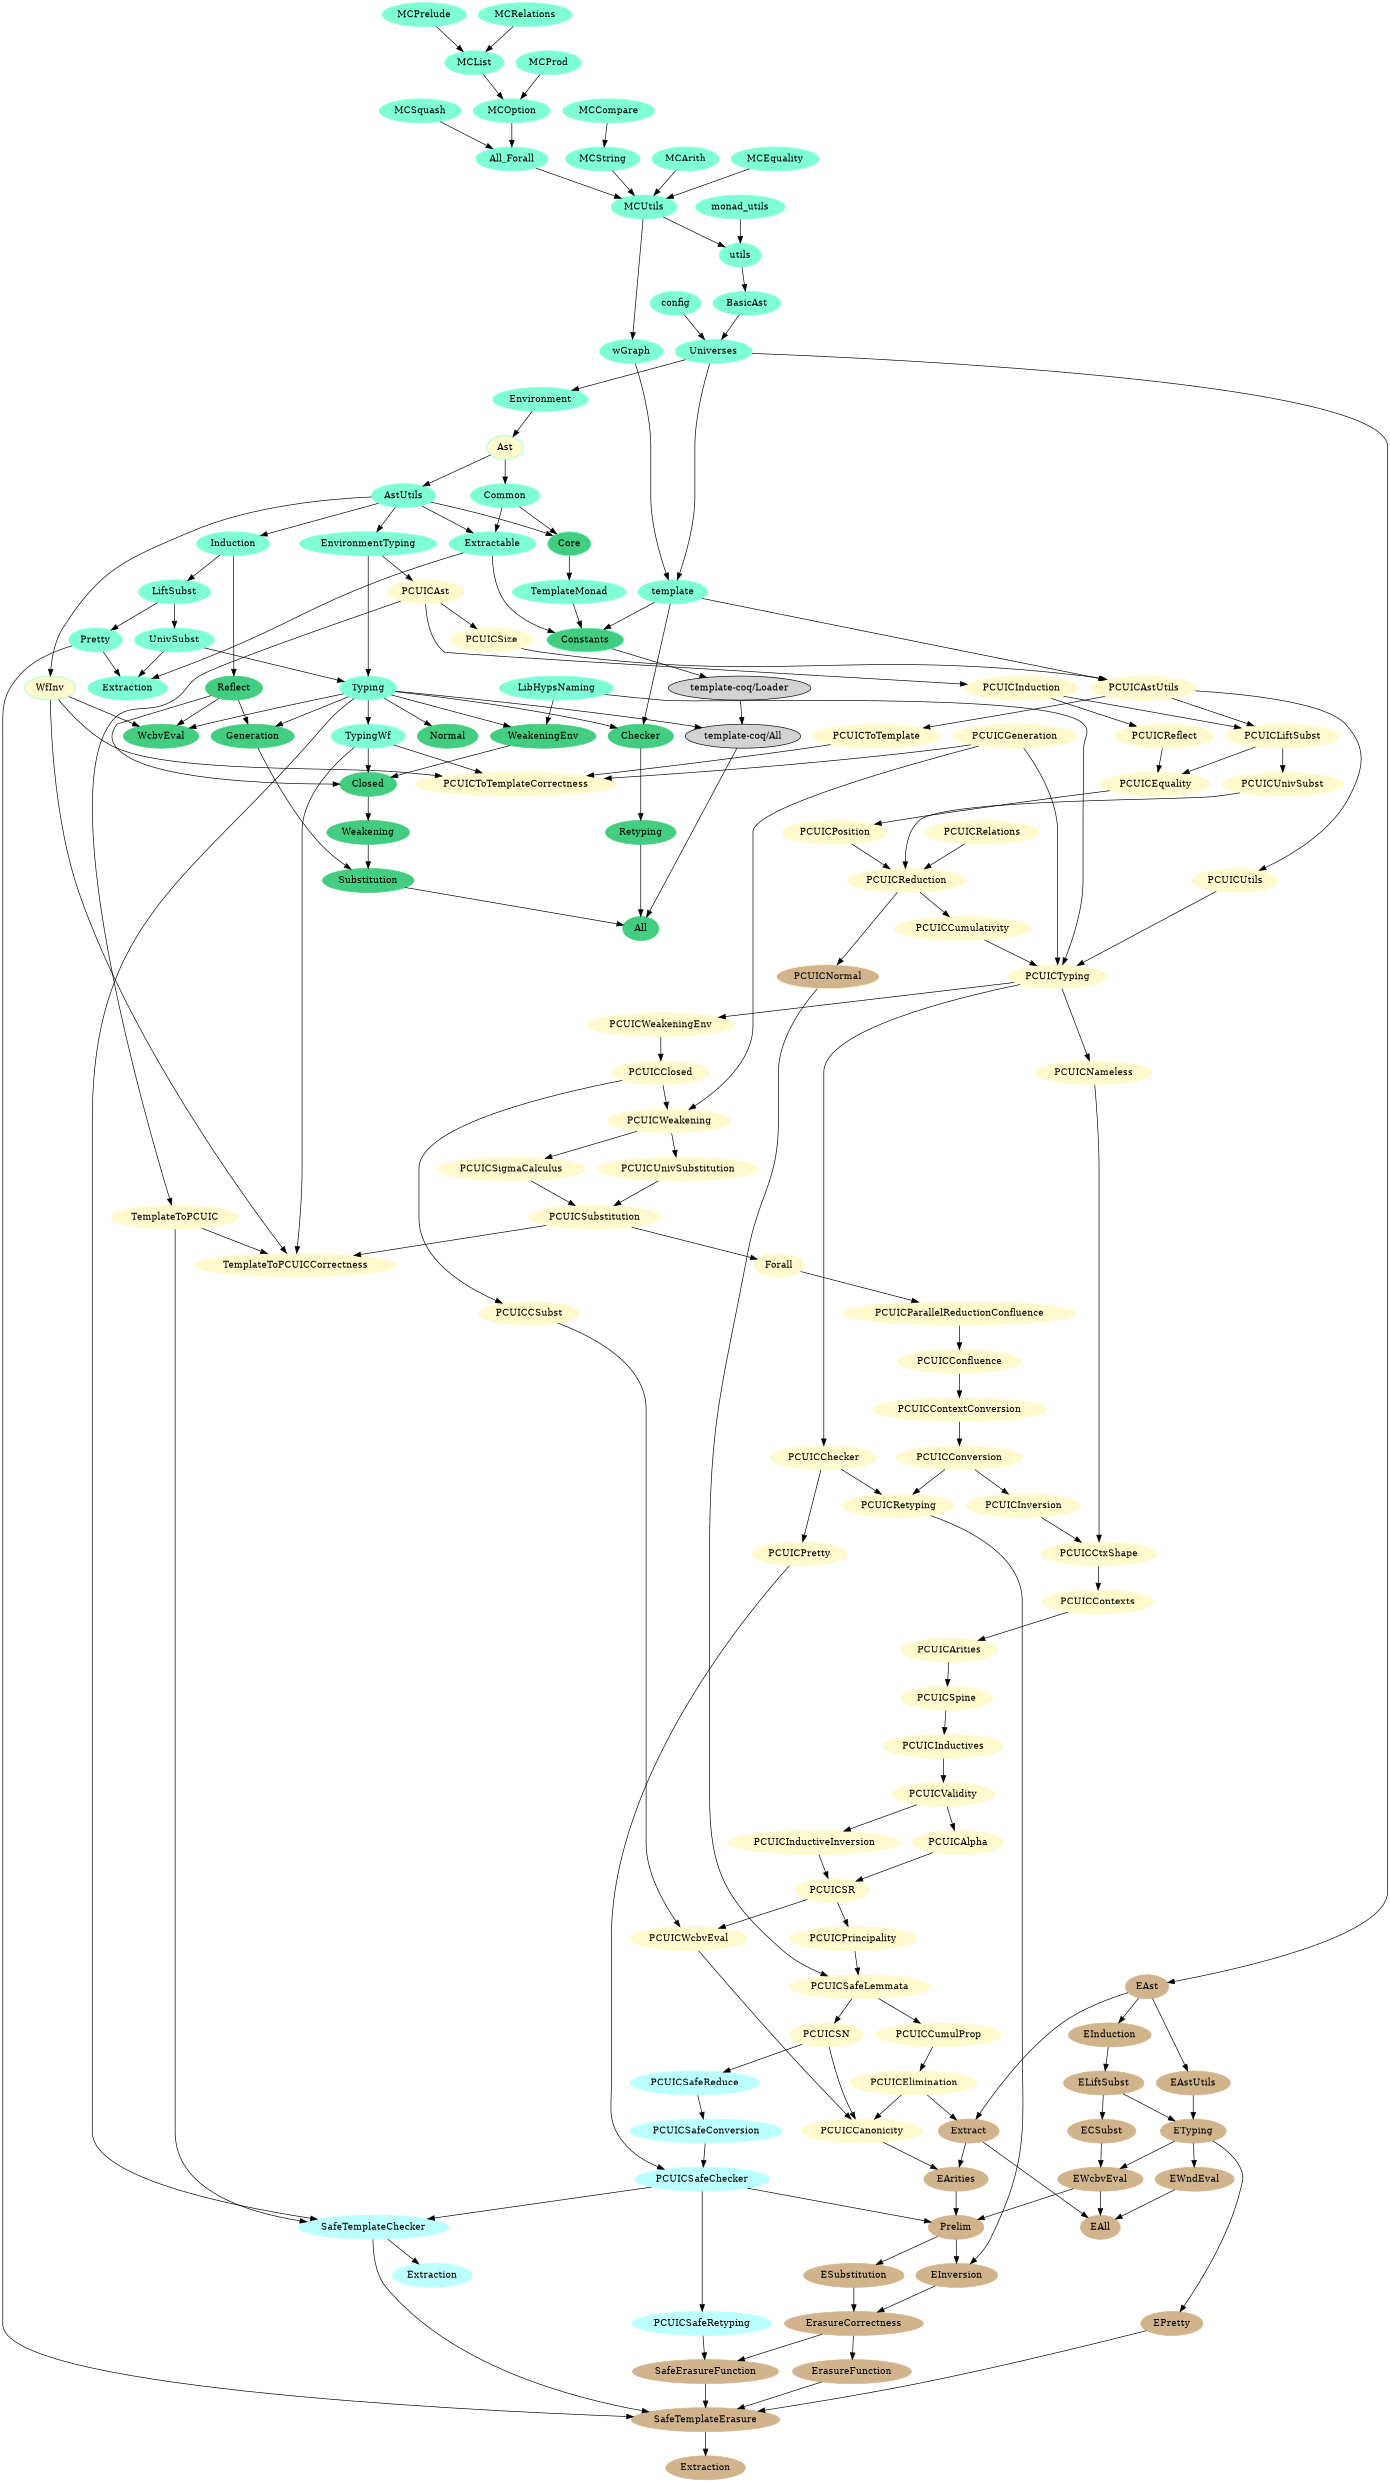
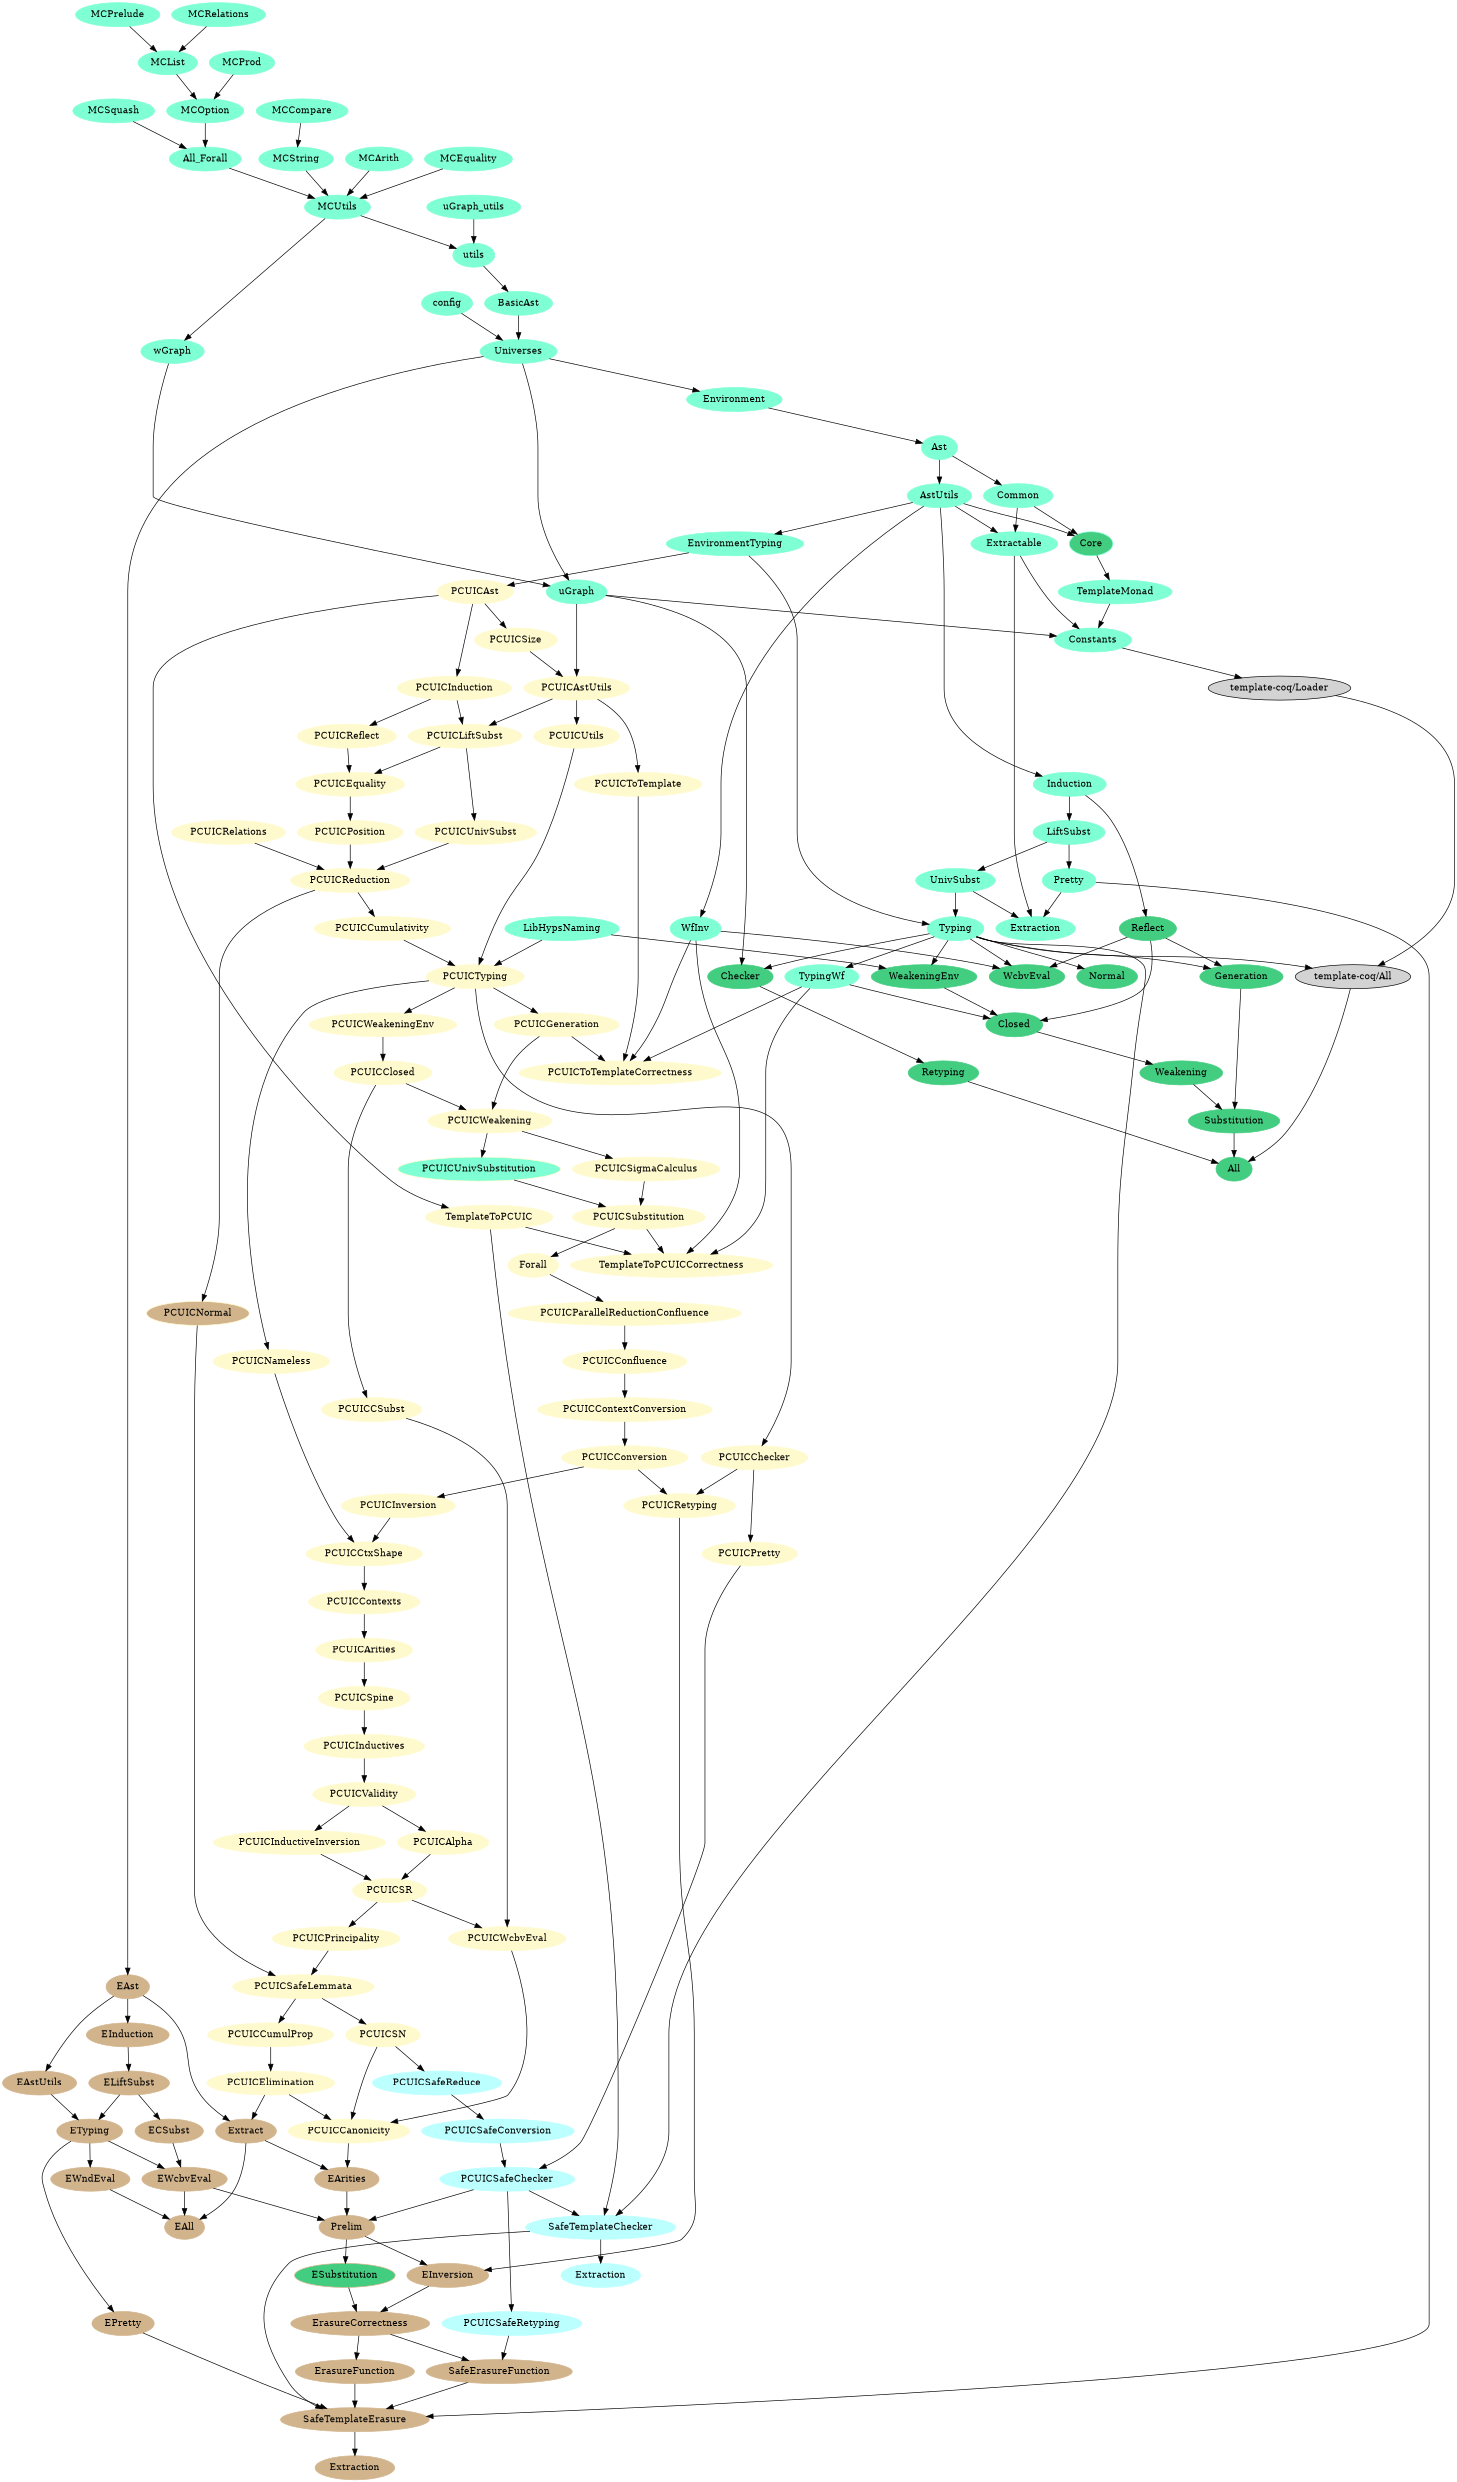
node "monad_utils": label "monad_utils" -> "uGraph_utils"
node "Ast": fillcolor lemonchiffon1 -> aquamarine
node "template": label "template" -> "uGraph"
node "Constants": fillcolor seagreen3 -> aquamarine
node "WfInv": fillcolor lemonchiffon1 -> aquamarine
edge "PCUICGeneration" -> "PCUICTyping": reversed
node "PCUICUnivSubstitution": fillcolor lemonchiffon1 -> aquamarine
node "ESubstitution": fillcolor tan -> seagreen3
